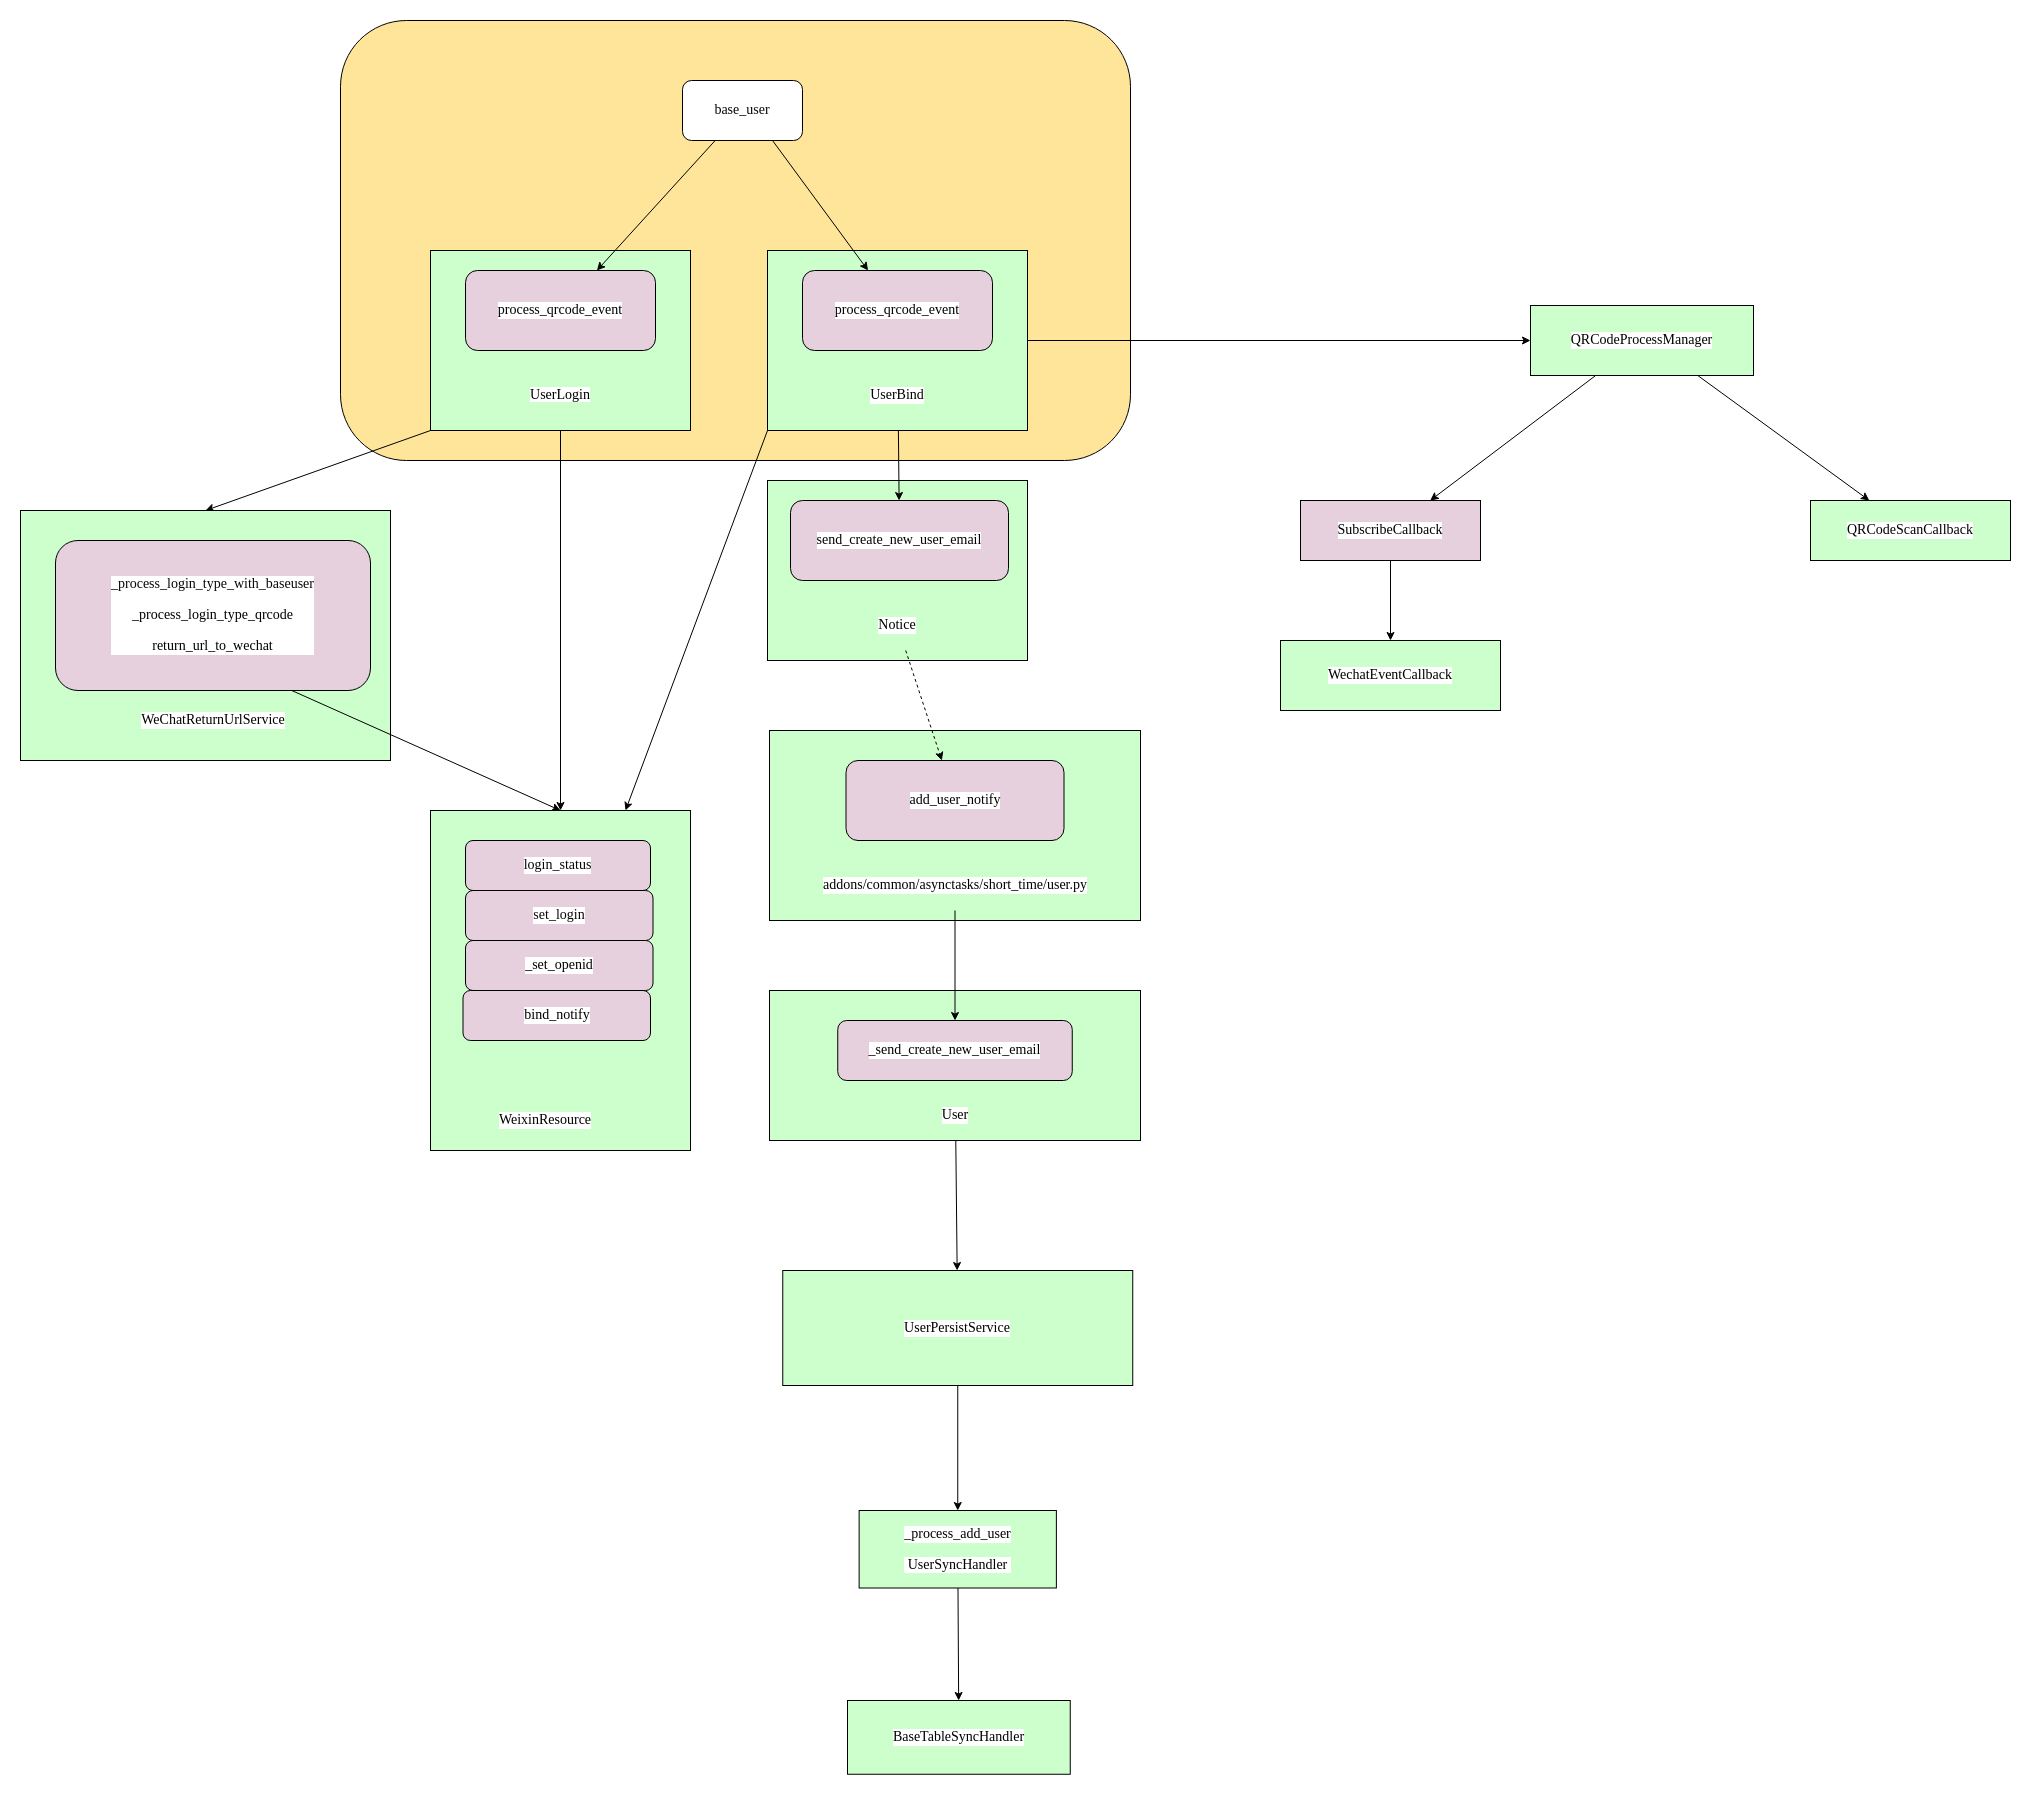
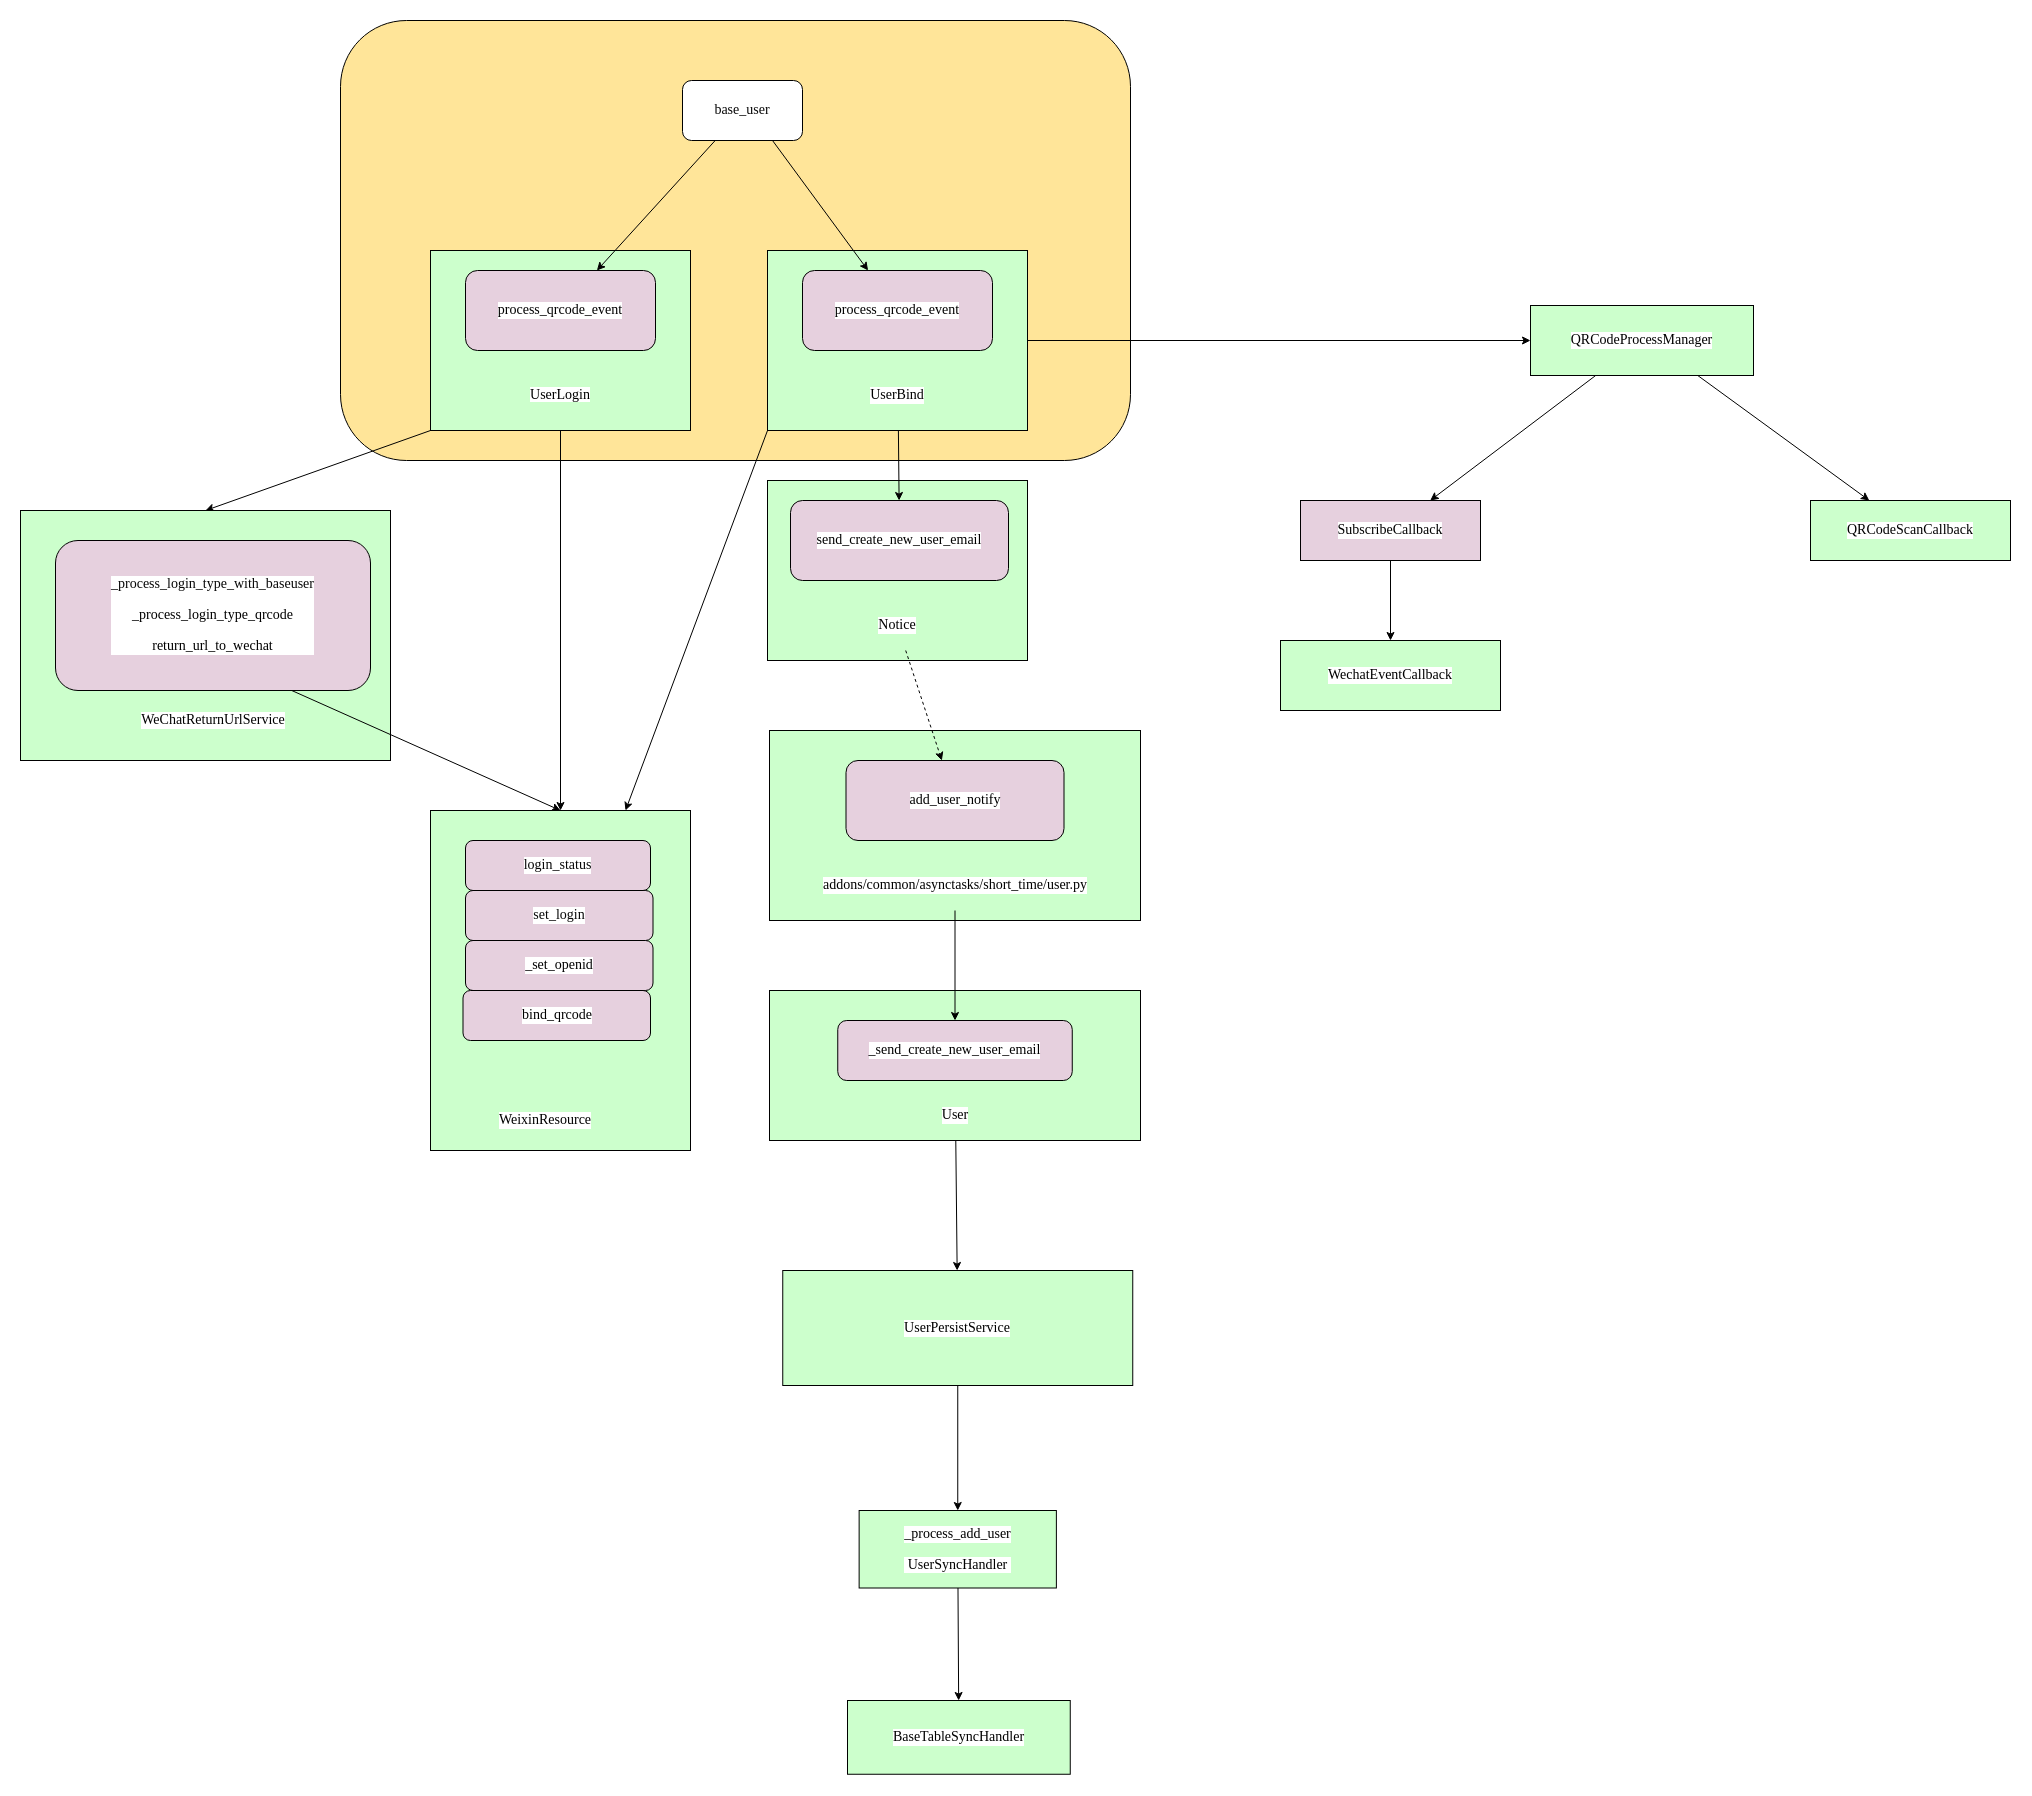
node "bind_notify": label "bind_notify" -> "bind_qrcode"
